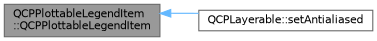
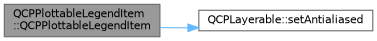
edge "QCPLayerable::setAntialiased" -> "QCPPlottableLegendItem ::QCPPlottableLegendItem": reversed
